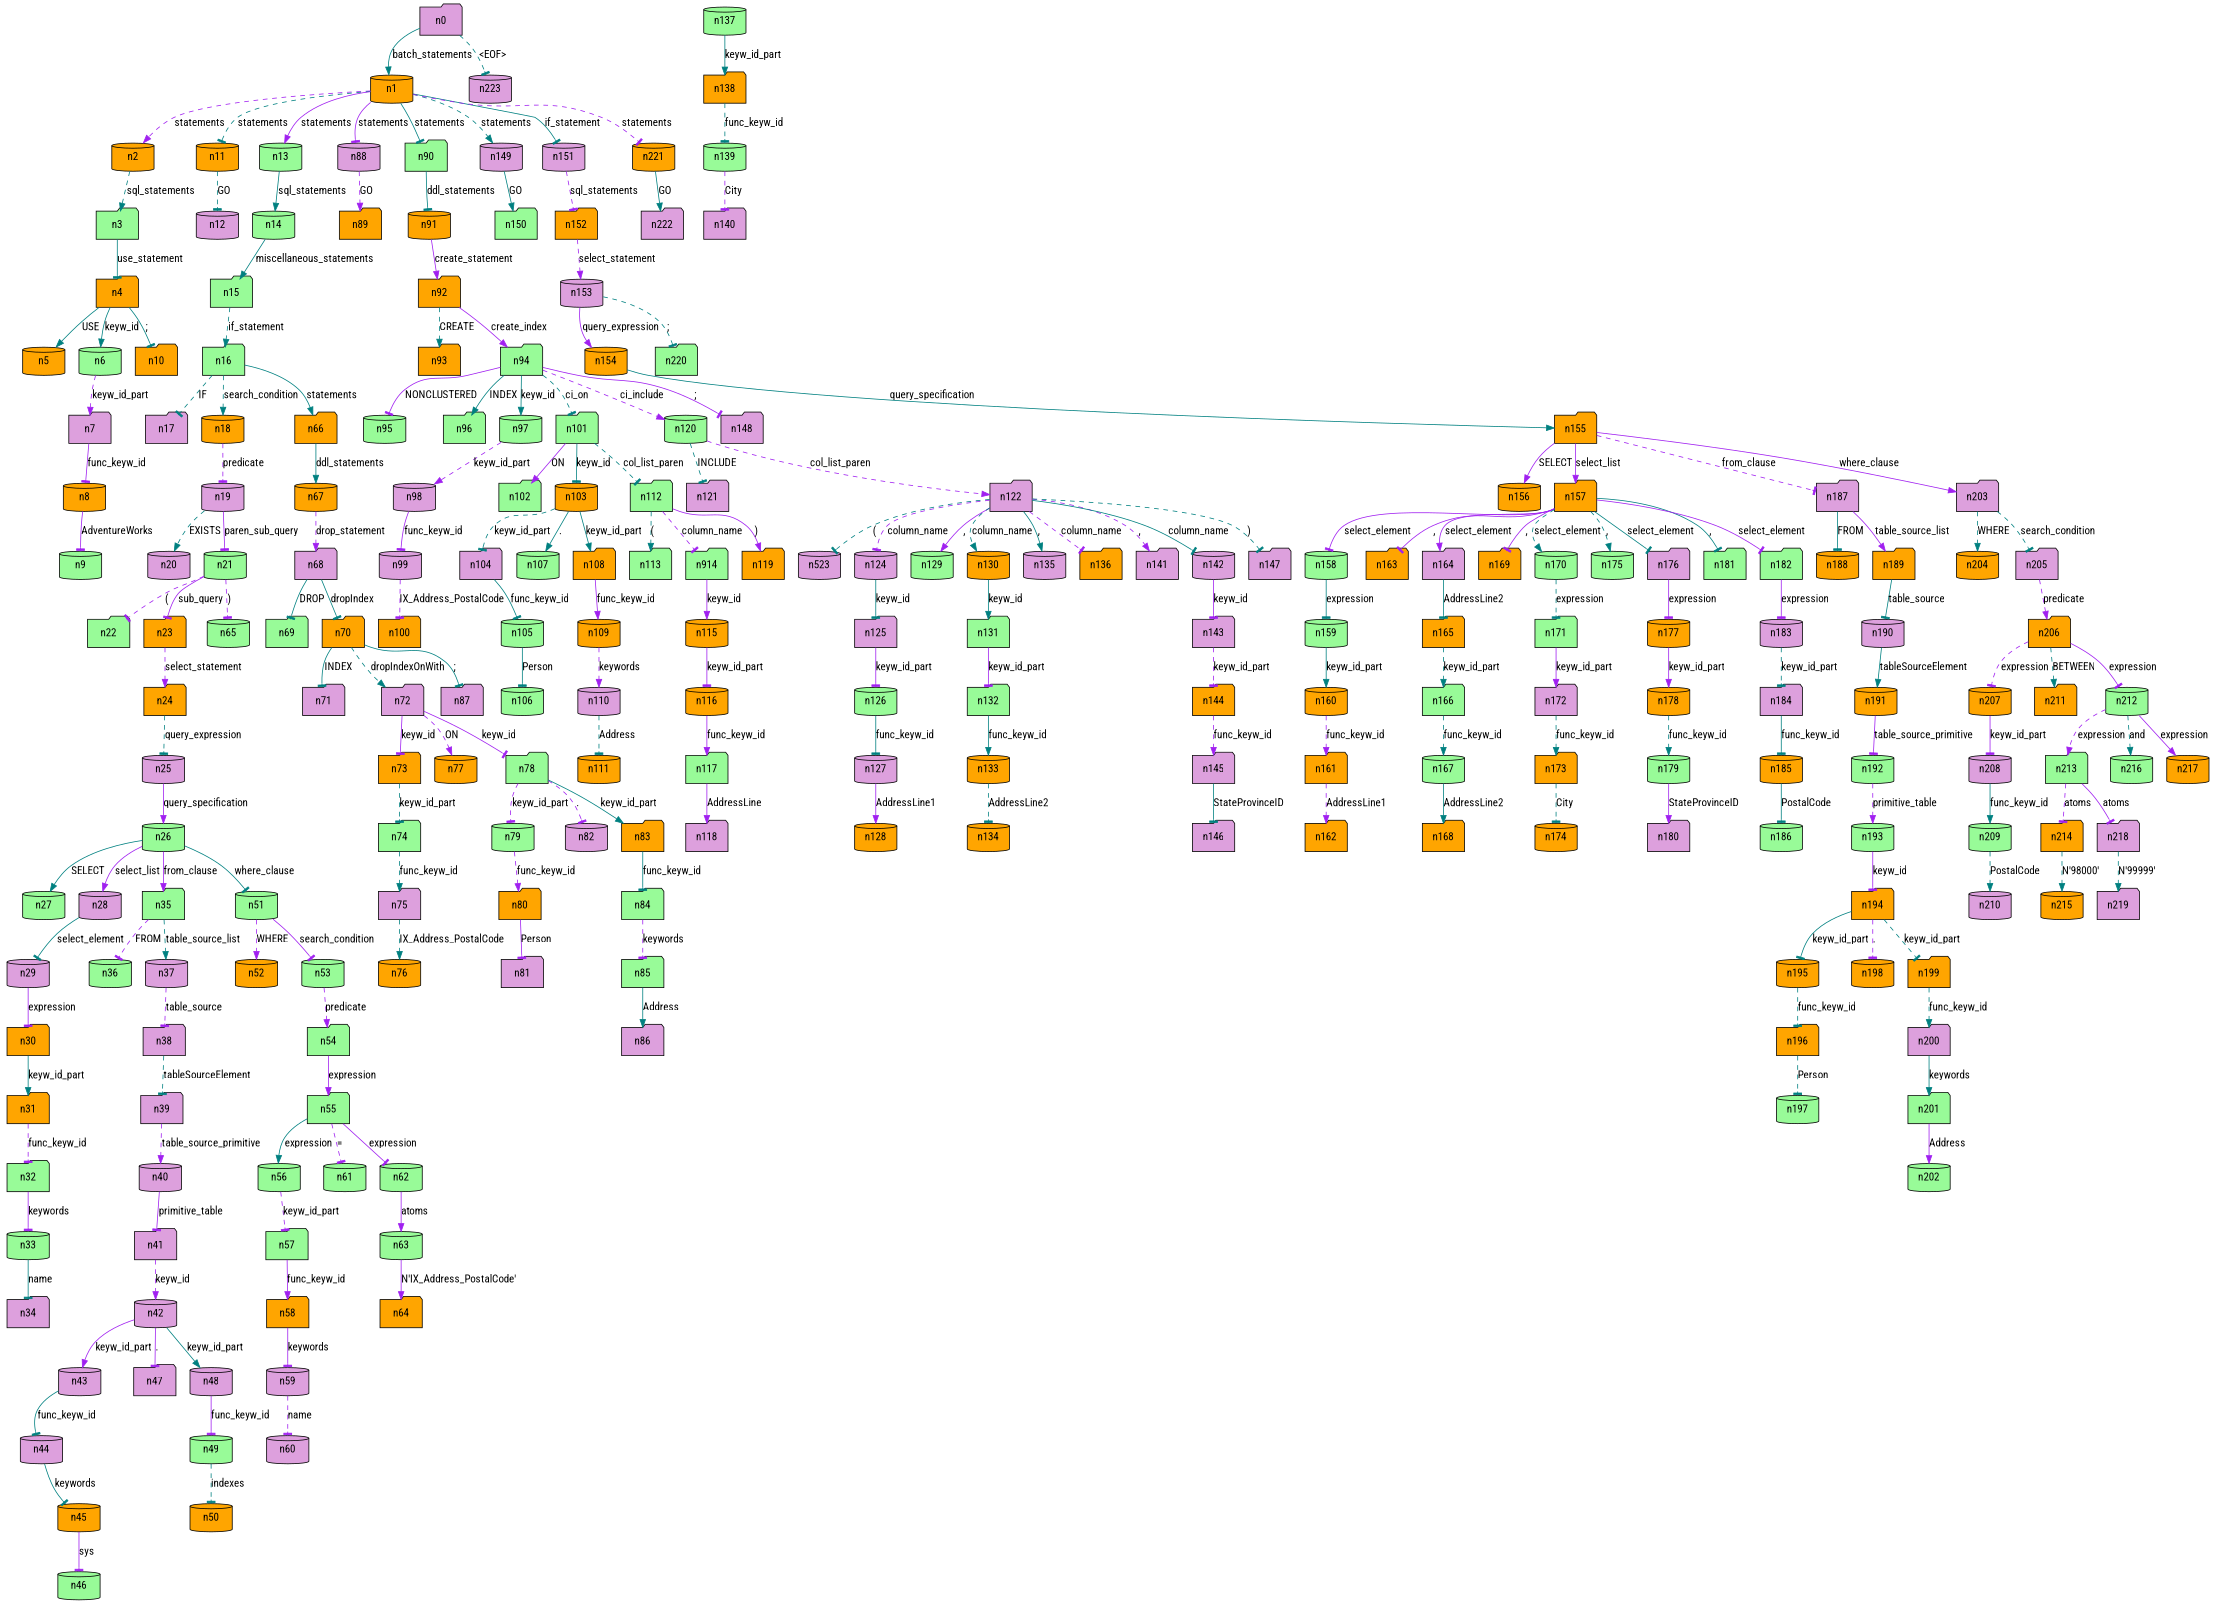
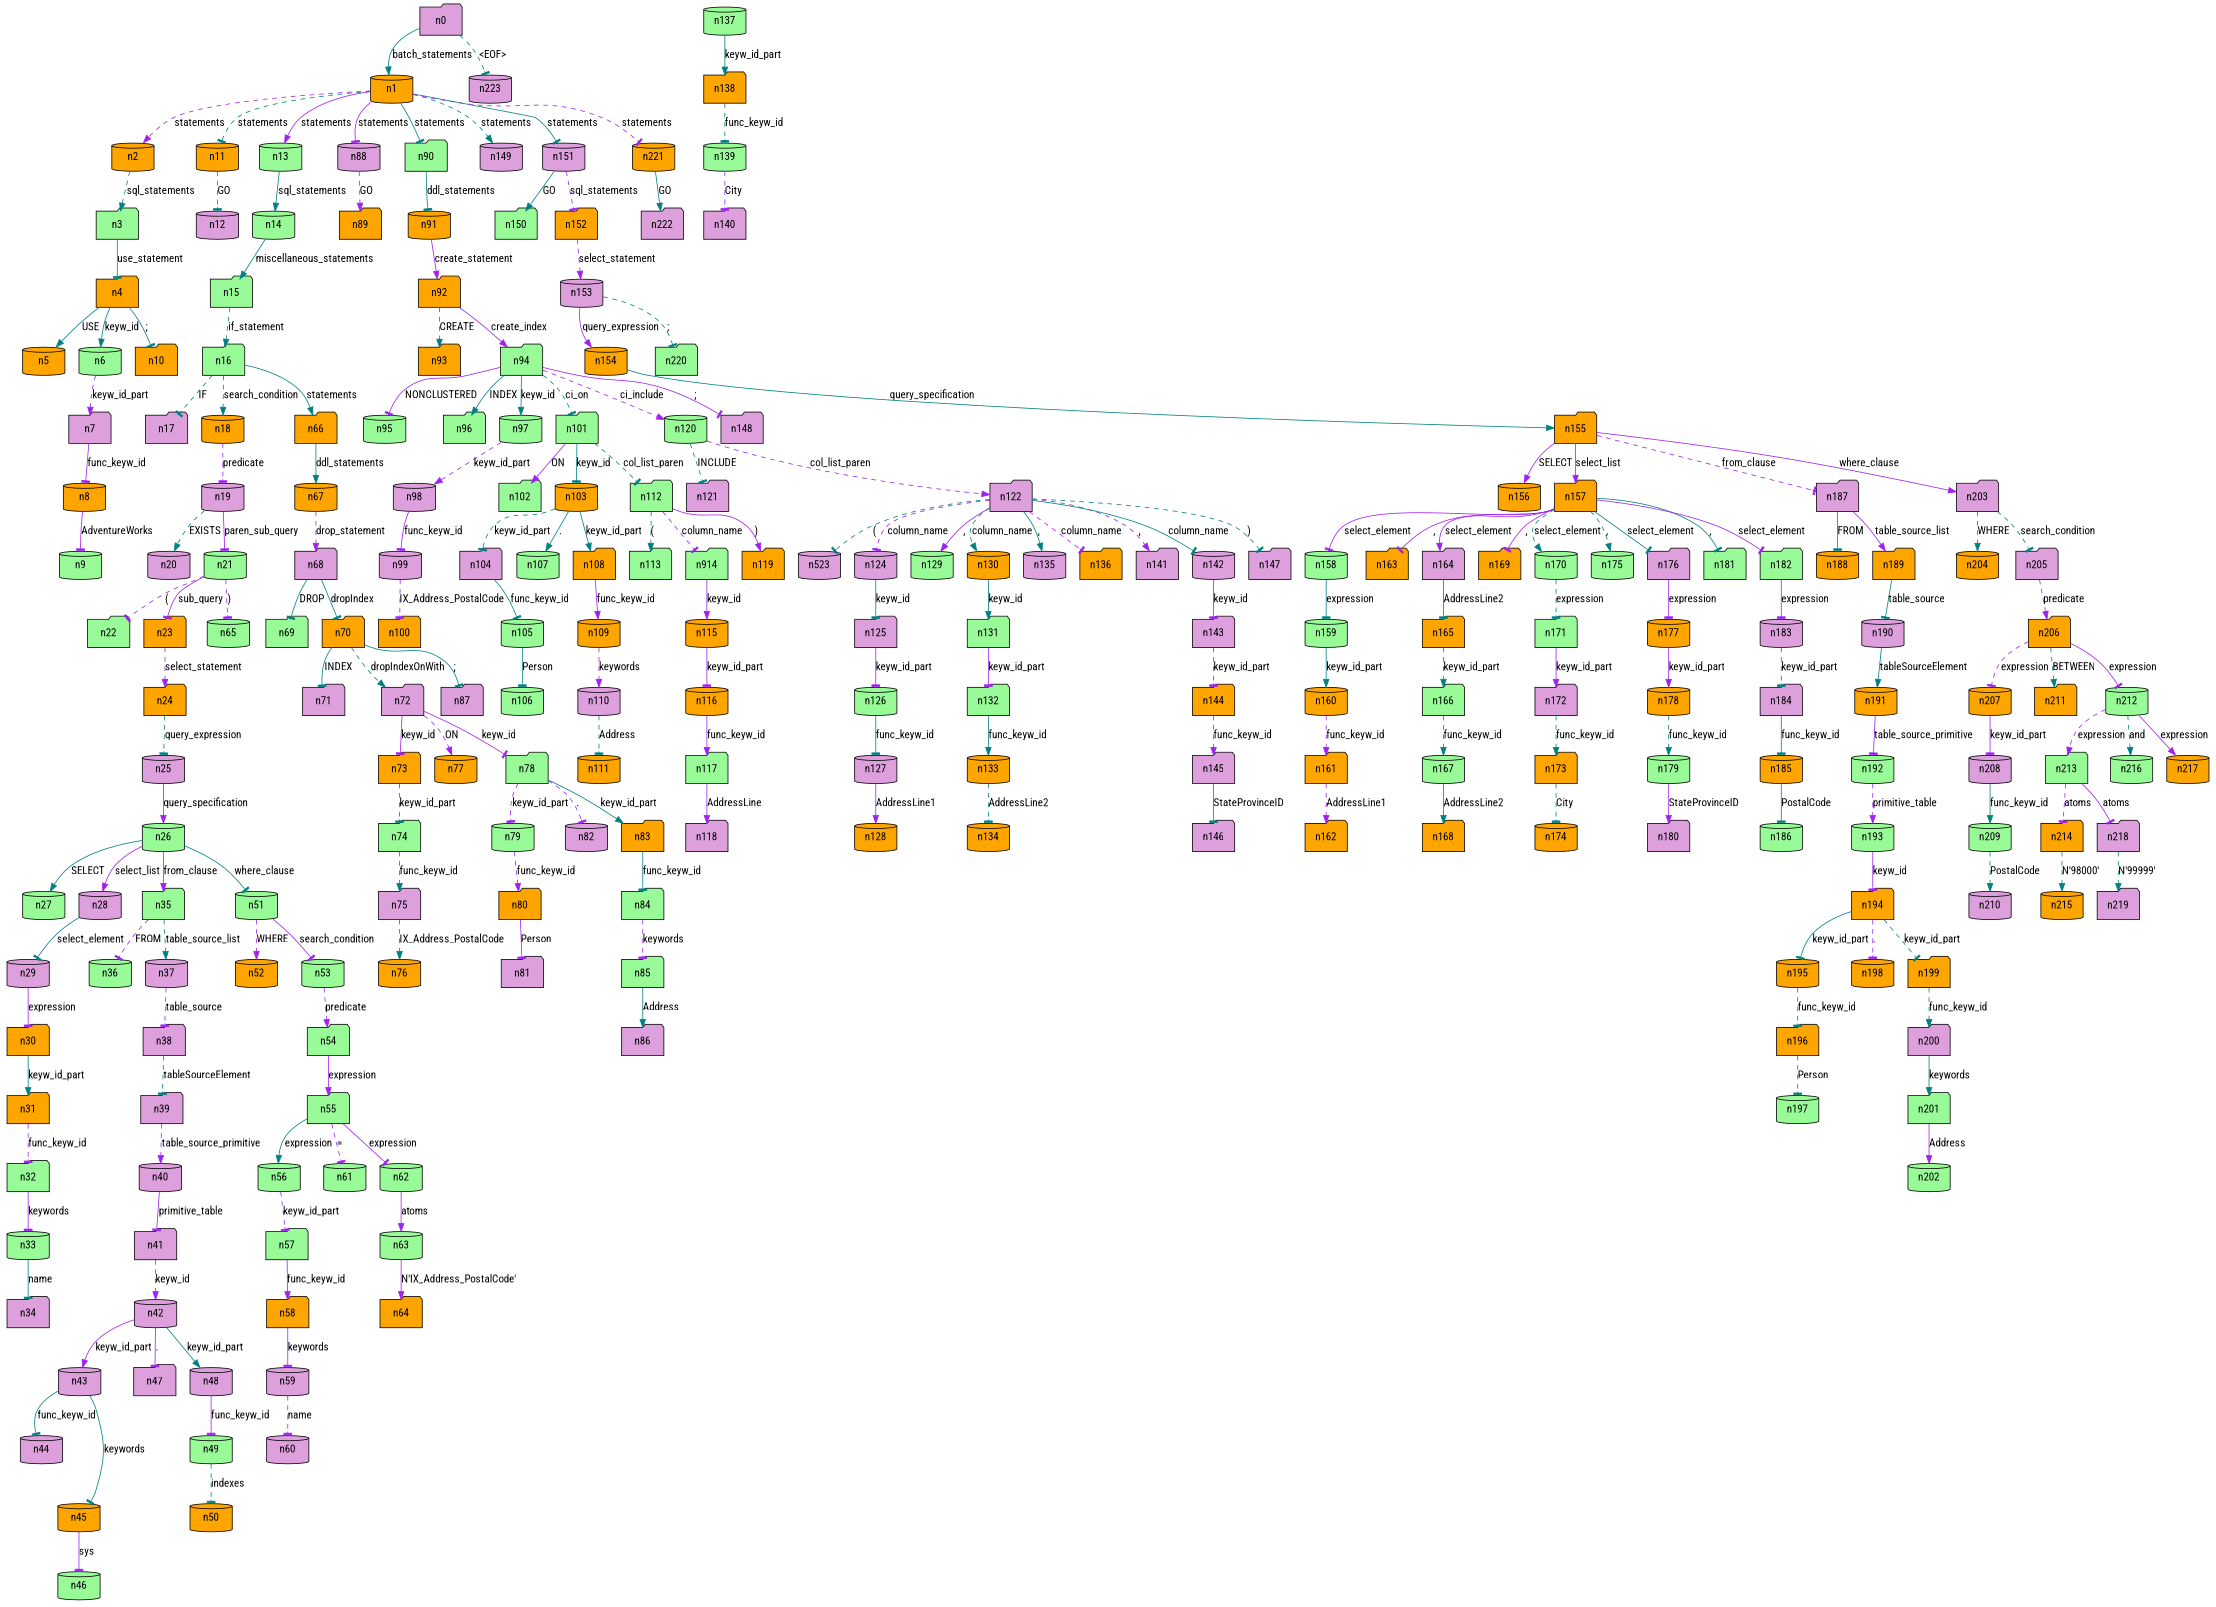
edge "n1" -> "n151": label "if_statement" -> "statements"
edge "n149" -> "n150": now "n151" -> "n150"
edge "n44" -> "n45": now "n43" -> "n45"
